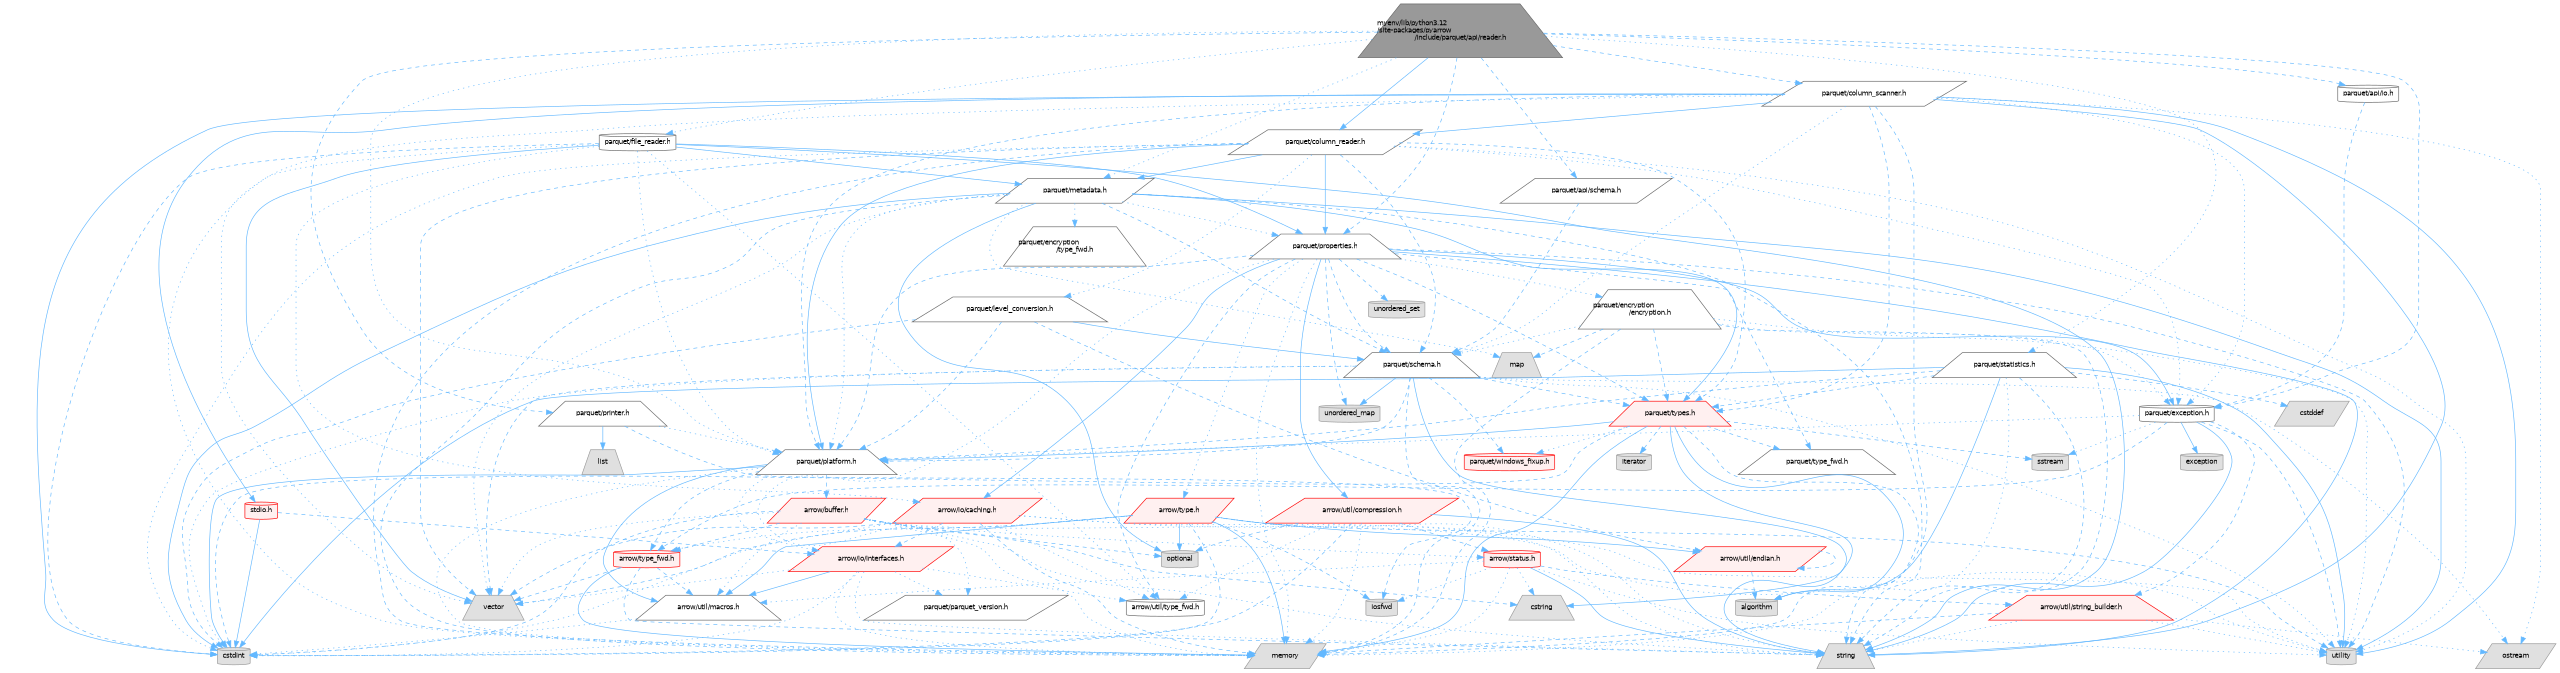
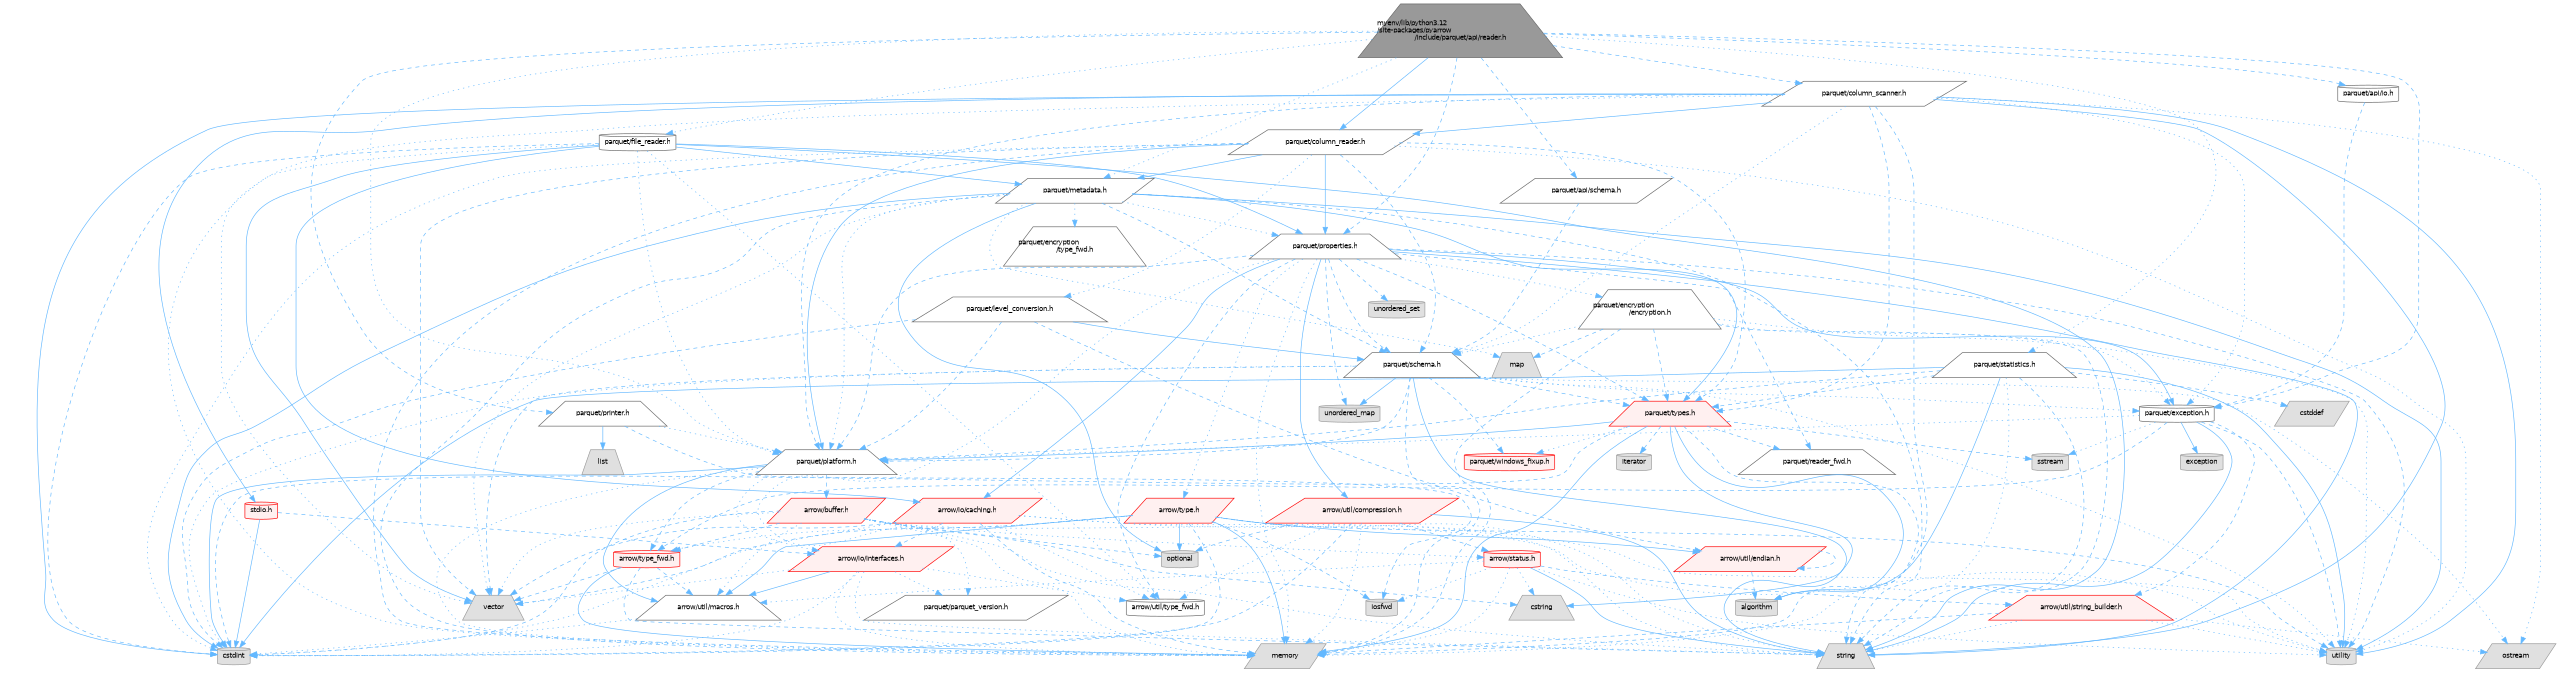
edge "parquet/column_reader.h" -> "parquet/exception.h": now "parquet/schema.h" -> "parquet/exception.h"
edge "parquet/file_reader.h" -> "arrow/io/caching.h": style dotted -> solid
node "parquet/type_fwd.h": label "parquet/type_fwd.h" -> "parquet/reader_fwd.h"
